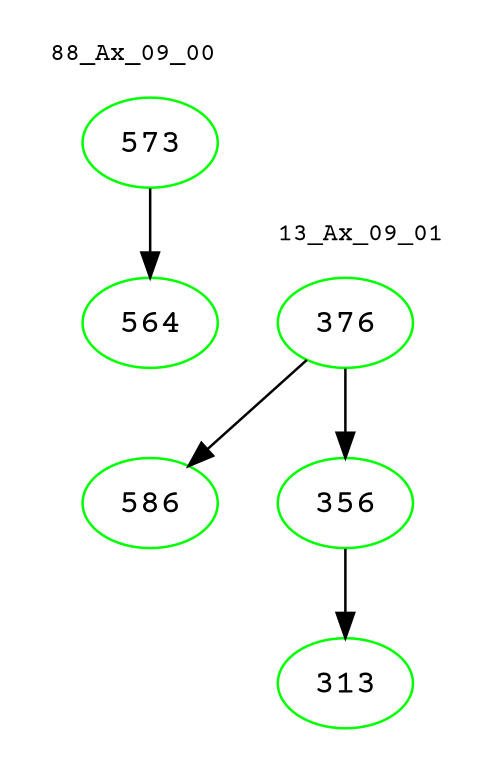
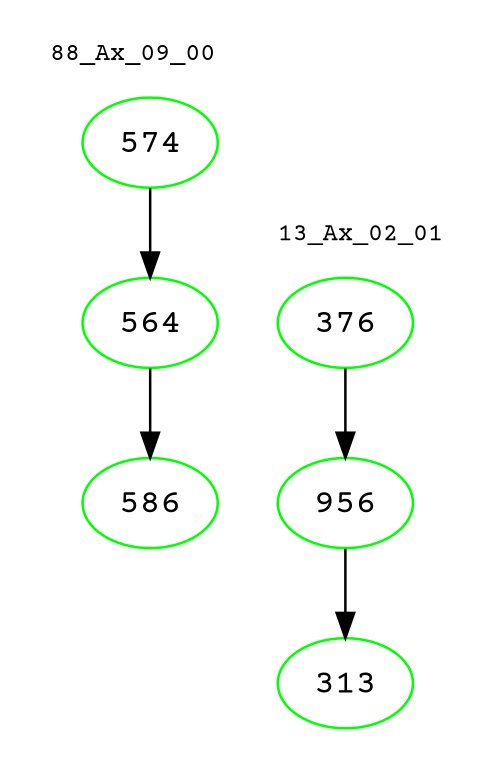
node "573": label "573" -> "574"
cluster "13_Ax_09_01": label "13_Ax_09_01" -> "13_Ax_02_01"
edge "376" -> "586": now "564" -> "586"
node "356": label "356" -> "956"
